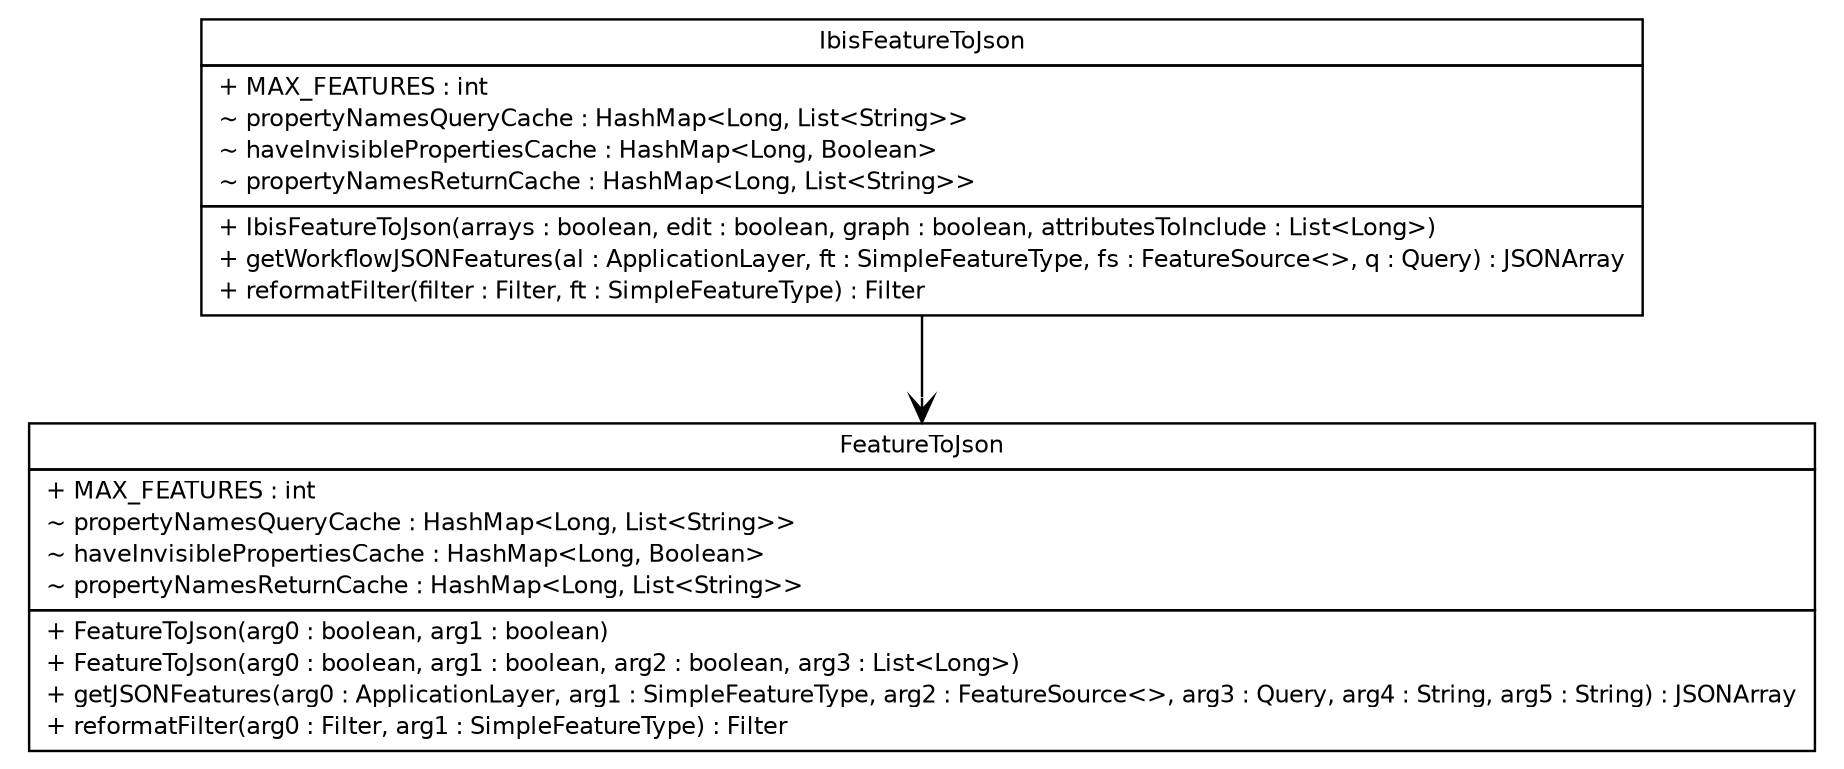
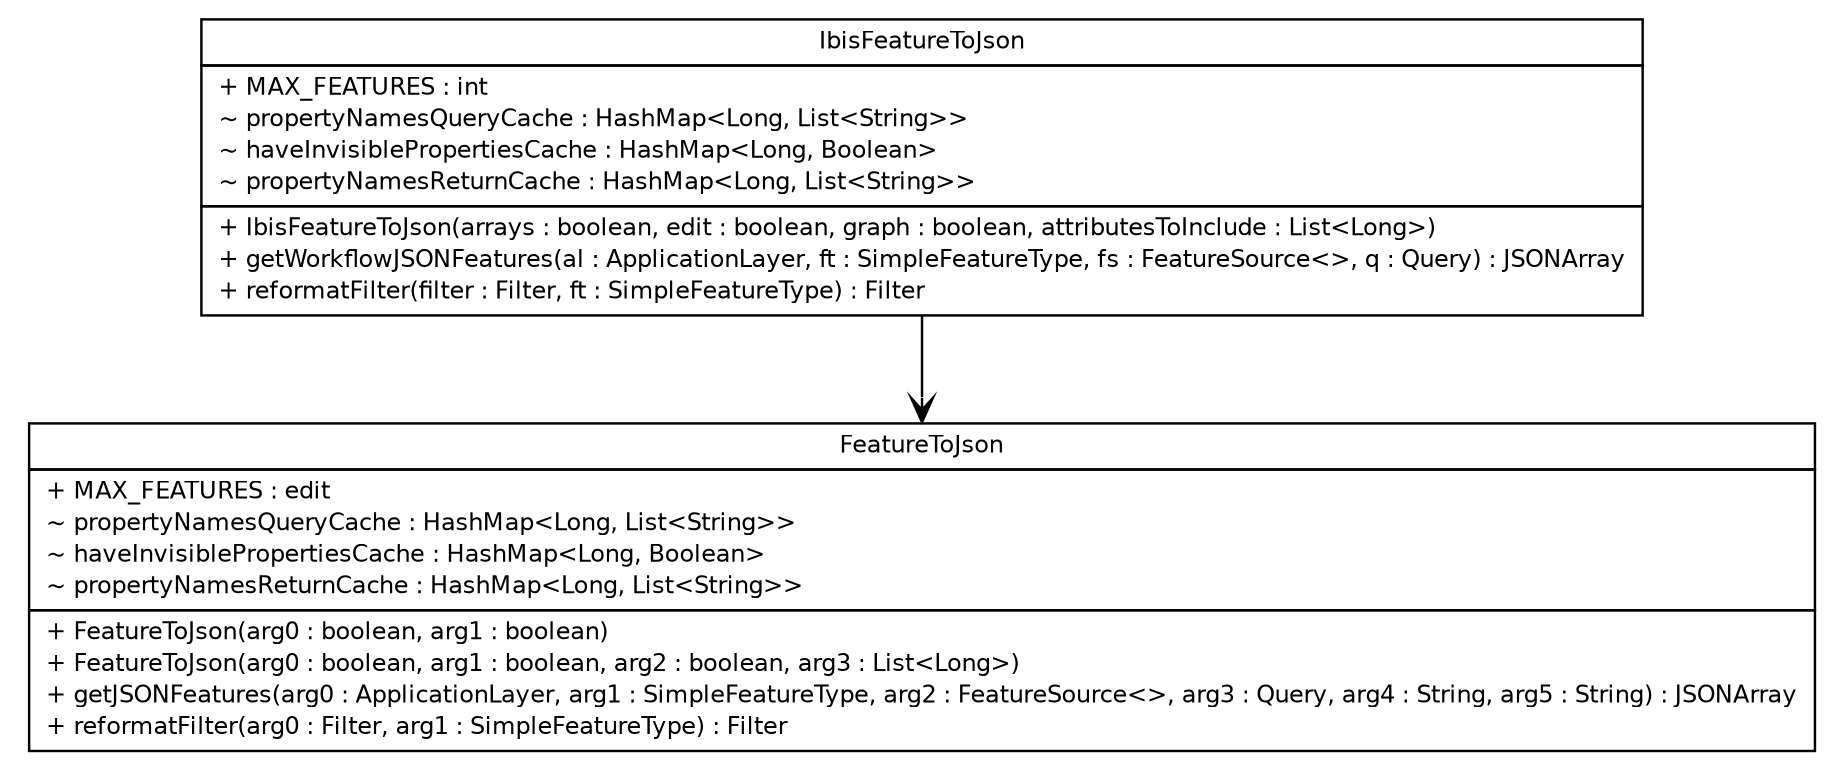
node "FeatureToJson": text "+ MAX_FEATURES : int" -> "+ MAX_FEATURES : edit"
